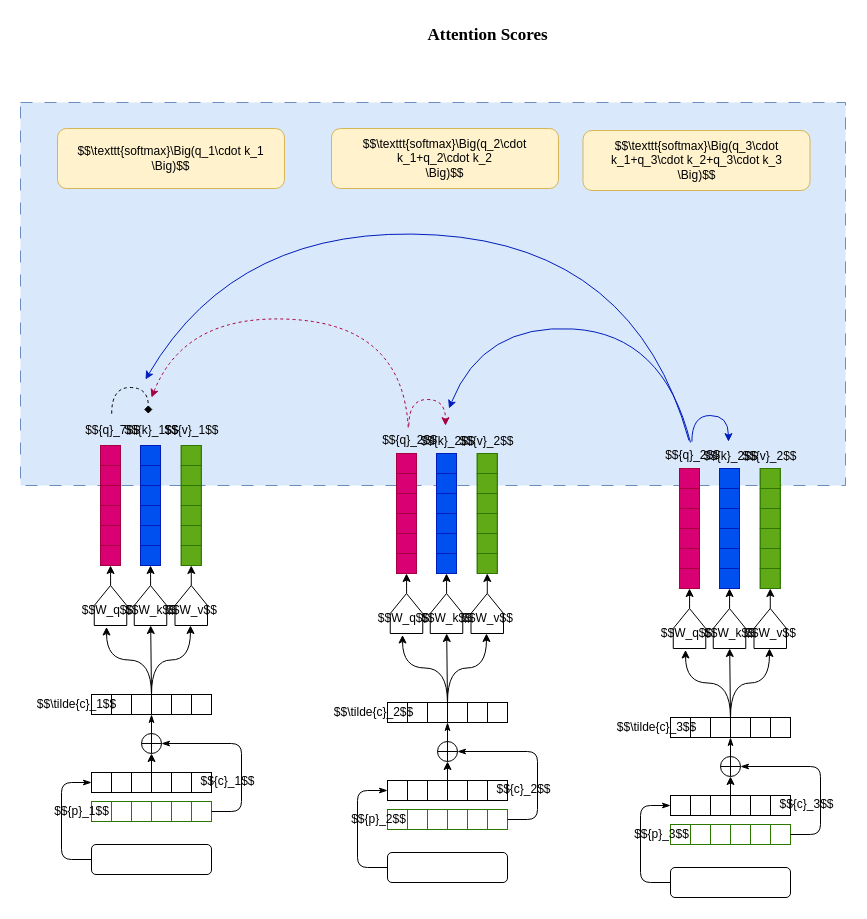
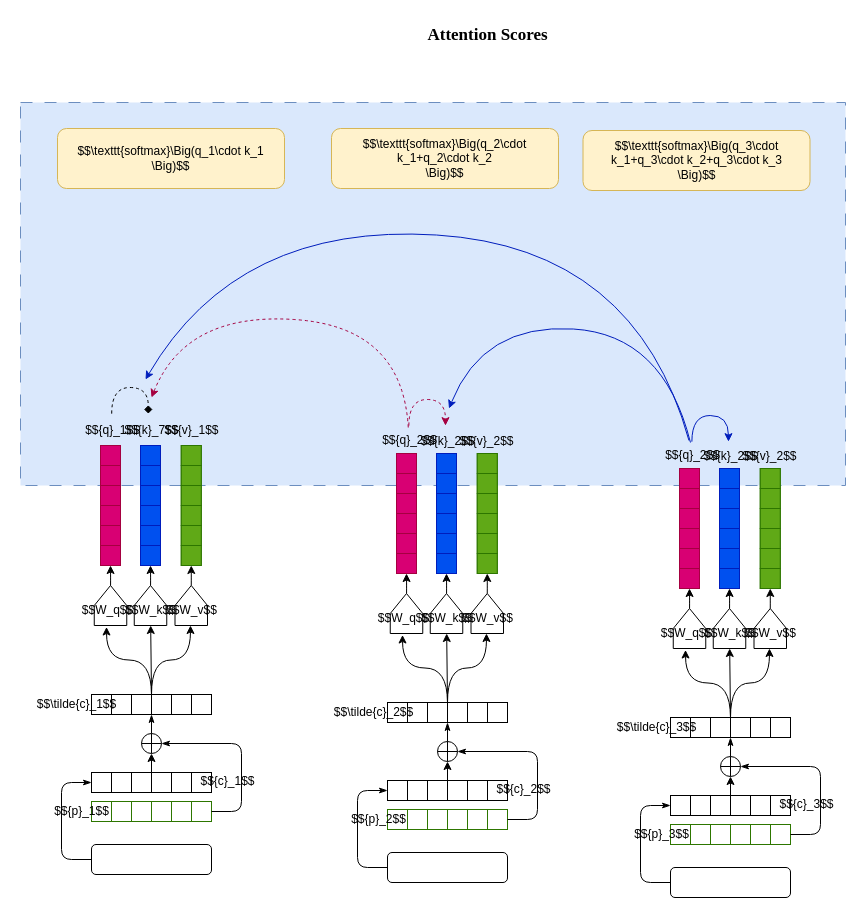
node "$${q}_7$$": label "$${q}_7$$" -> "$${q}_1$$"
node "$${k}_1$$": label "$${k}_1$$" -> "$${k}_7$$"
